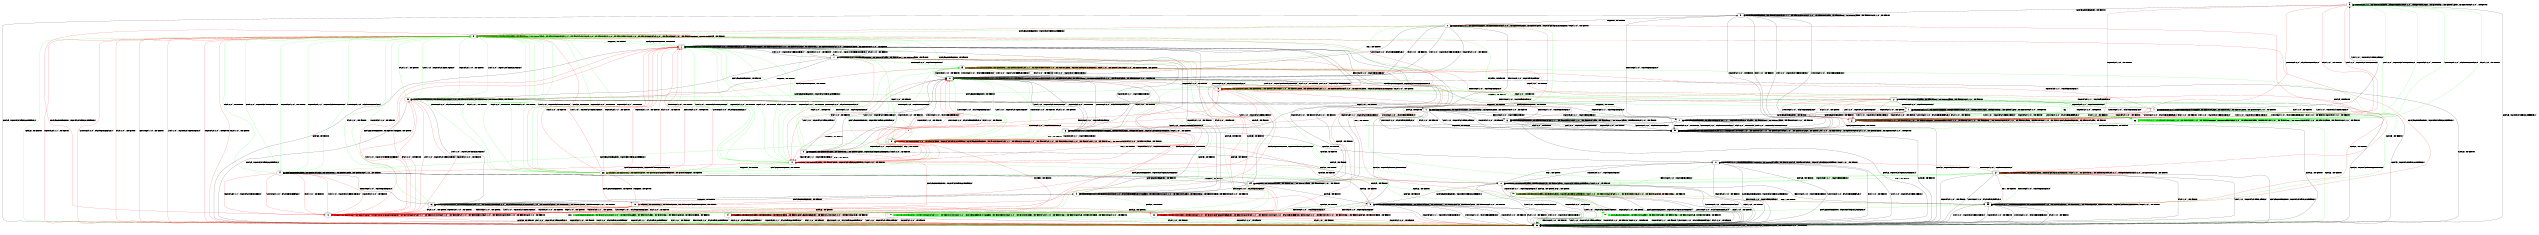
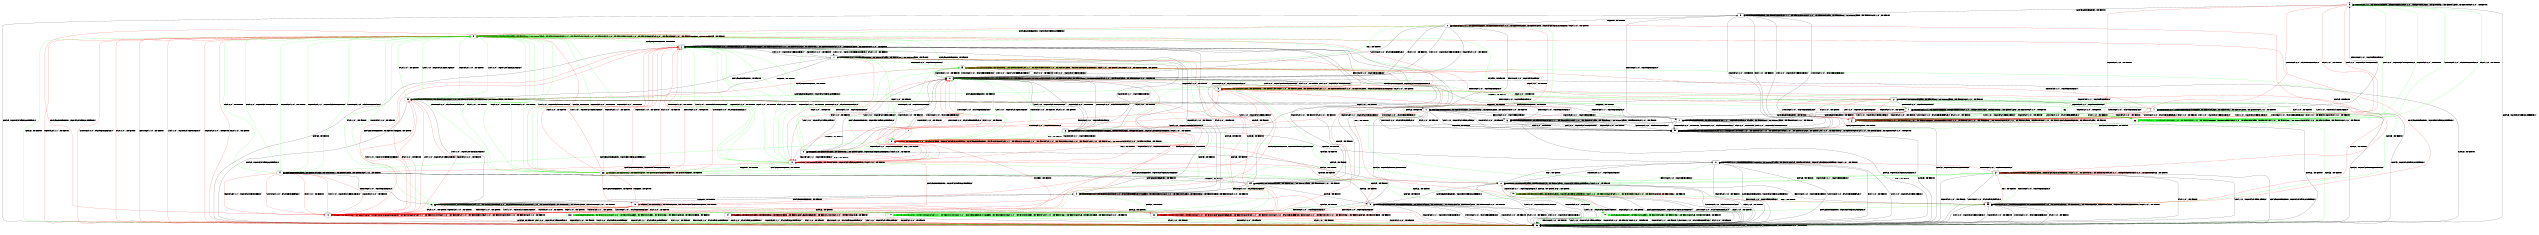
edge "ii" -> "j": removed, label "ACCEPT / TIMEOUT"
edge "l" -> "a": label "SYN(V,V,0) / ACK+RST(ZERO,NEXT,0)" -> "FIN+ACK(V,V,0) / ACK(NEXT,NEXT,0)"
node "cc": color black -> green
